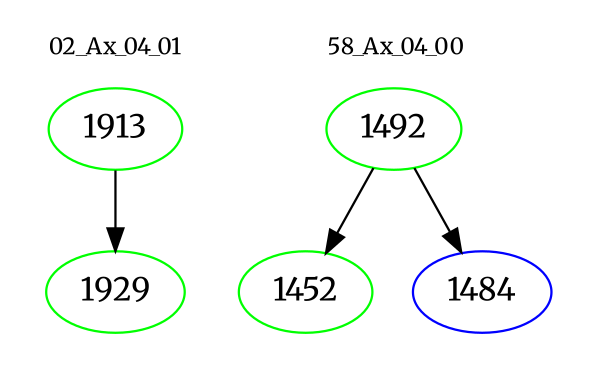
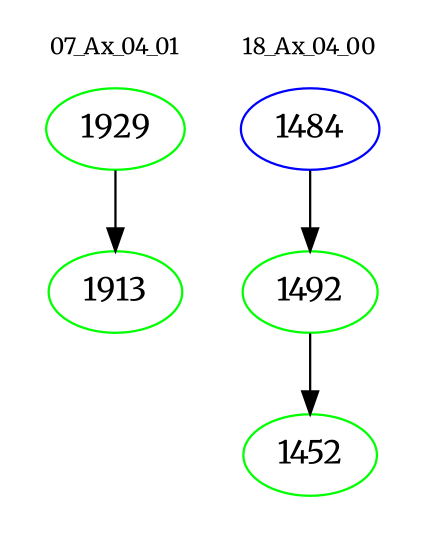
cluster "02_Ax_04_01": label "02_Ax_04_01" -> "07_Ax_04_01"
cluster "58_Ax_04_00": label "58_Ax_04_00" -> "18_Ax_04_00"
edge "1913" -> "1929": reversed
edge "1492" -> "1484": reversed
